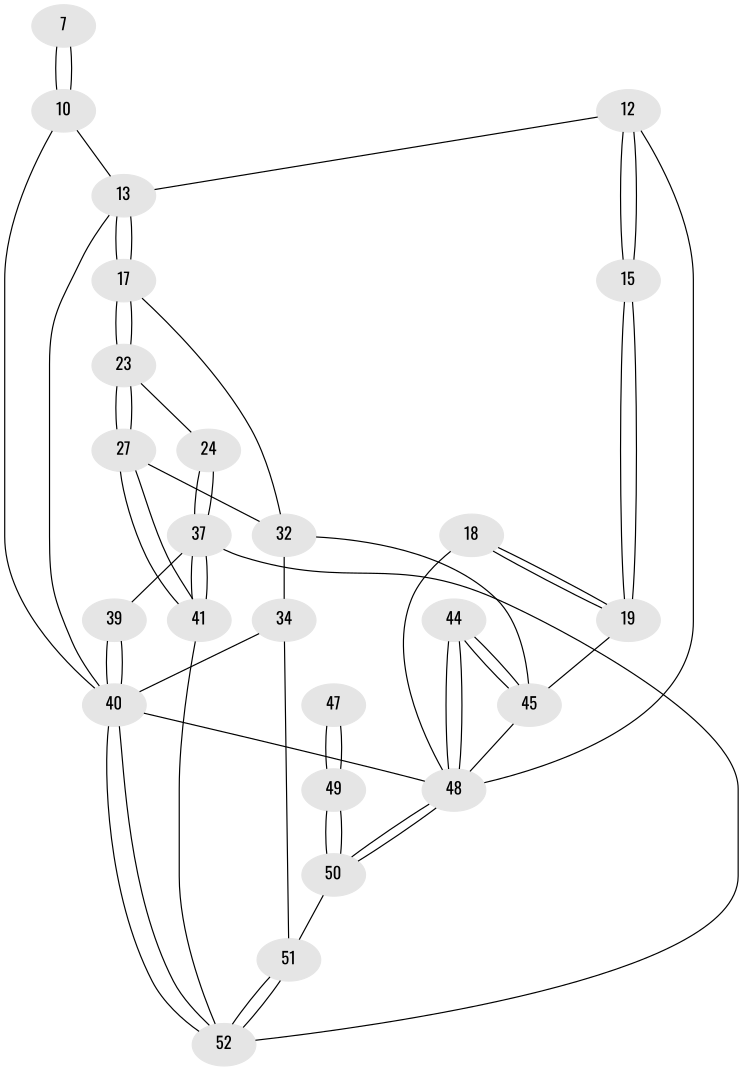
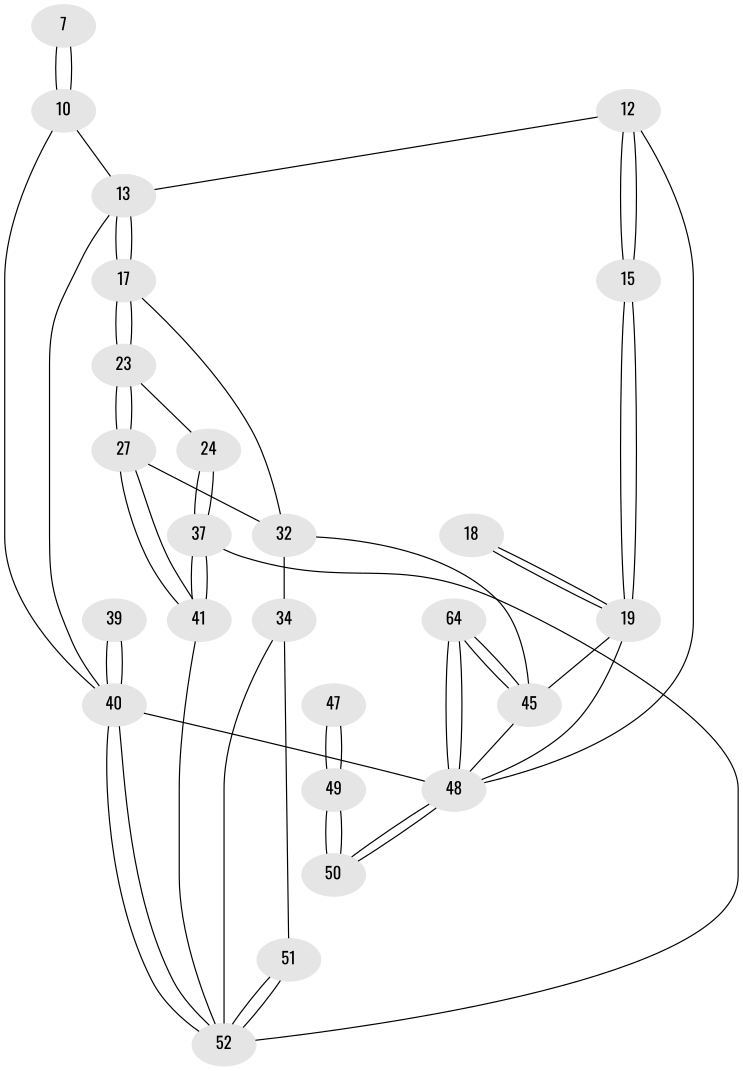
edge "37" -- "39": removed
node "44": label "44" -> "64"
edge "18" -- "48": now "19" -- "48"
edge "34" -- "40": now "34" -- "52"
edge "50" -- "51": removed
